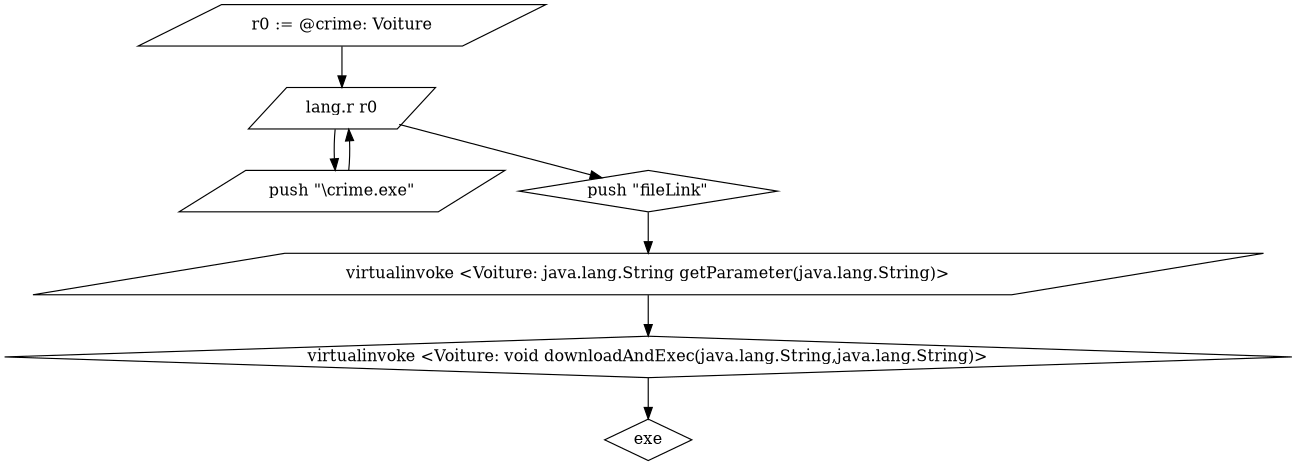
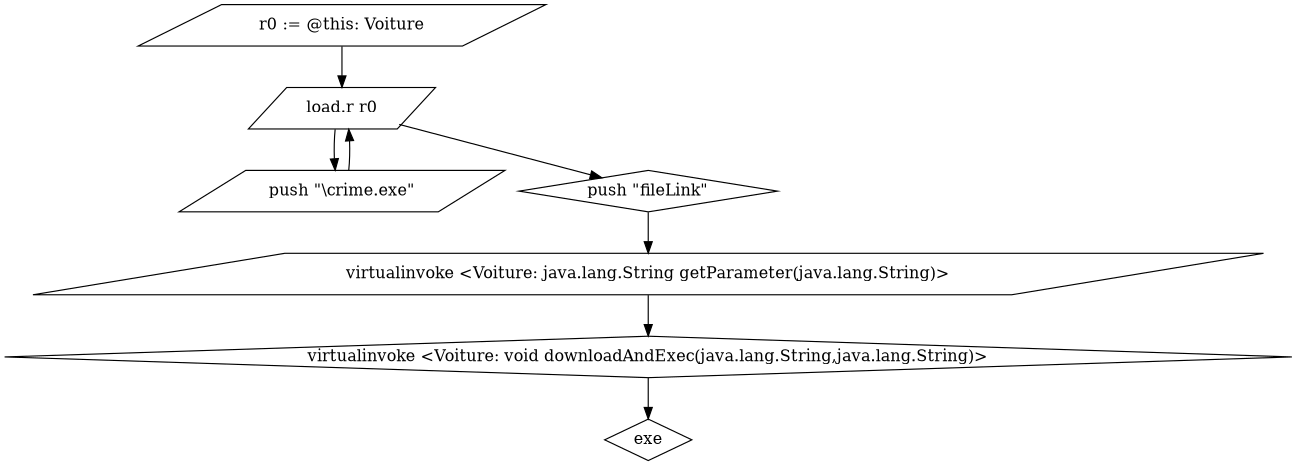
node "r0 := @crime: Voiture": label "r0 := @crime: Voiture" -> "r0 := @this: Voiture"
node "lang.r r0": label "lang.r r0" -> "load.r r0"
